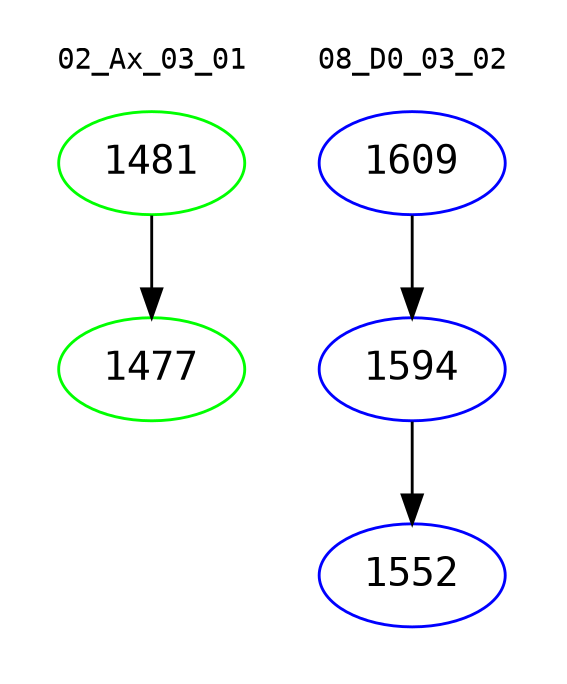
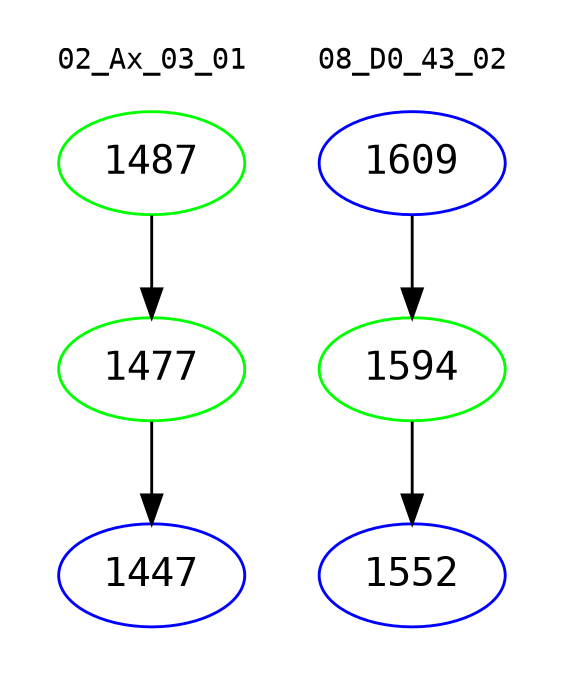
cluster "08_D0_03_02": label "08_D0_03_02" -> "08_D0_43_02"
node "1481": label "1481" -> "1487"
node "1594": color blue -> green
node "1447": added
